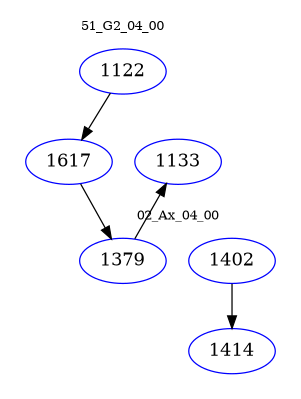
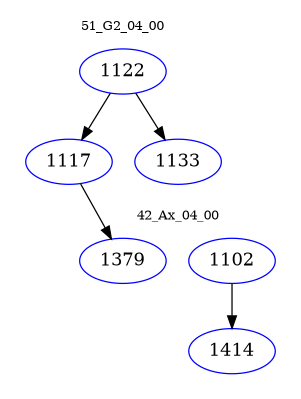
node "1617": label "1617" -> "1117"
cluster "02_Ax_04_00": label "02_Ax_04_00" -> "42_Ax_04_00"
edge "1379" -> "1133": now "1122" -> "1133"
node "1402": label "1402" -> "1102"
